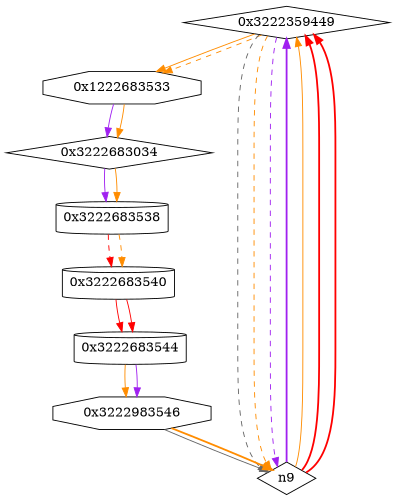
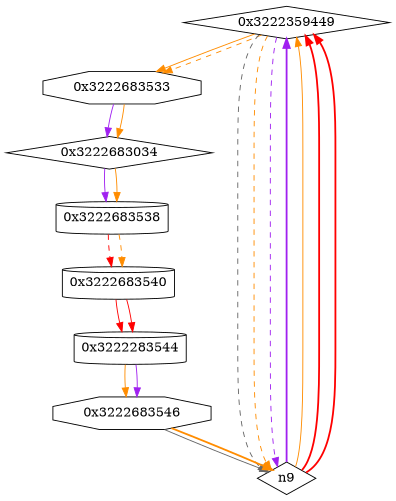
node "0x1222683533": label "0x1222683533" -> "0x3222683533"
node "0x3222683544": label "0x3222683544" -> "0x3222283544"
node "0x3222983546": label "0x3222983546" -> "0x3222683546"
